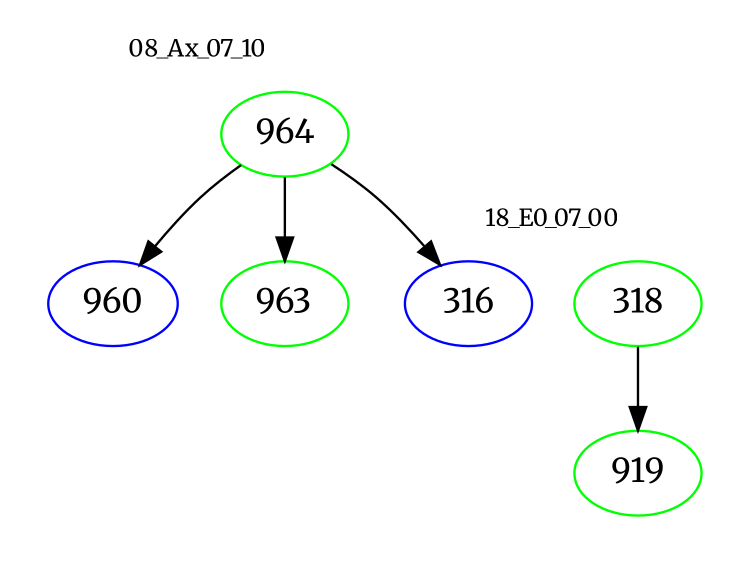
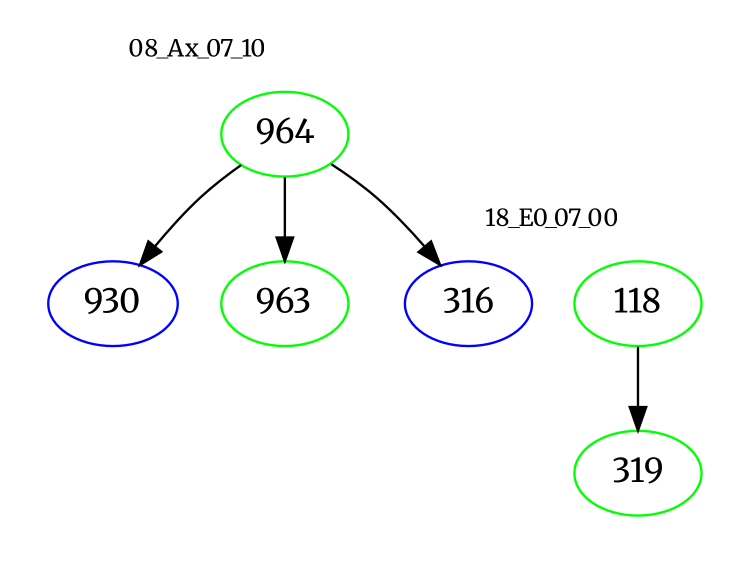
node "960": label "960" -> "930"
node "318": label "318" -> "118"
node "919": label "919" -> "319"
